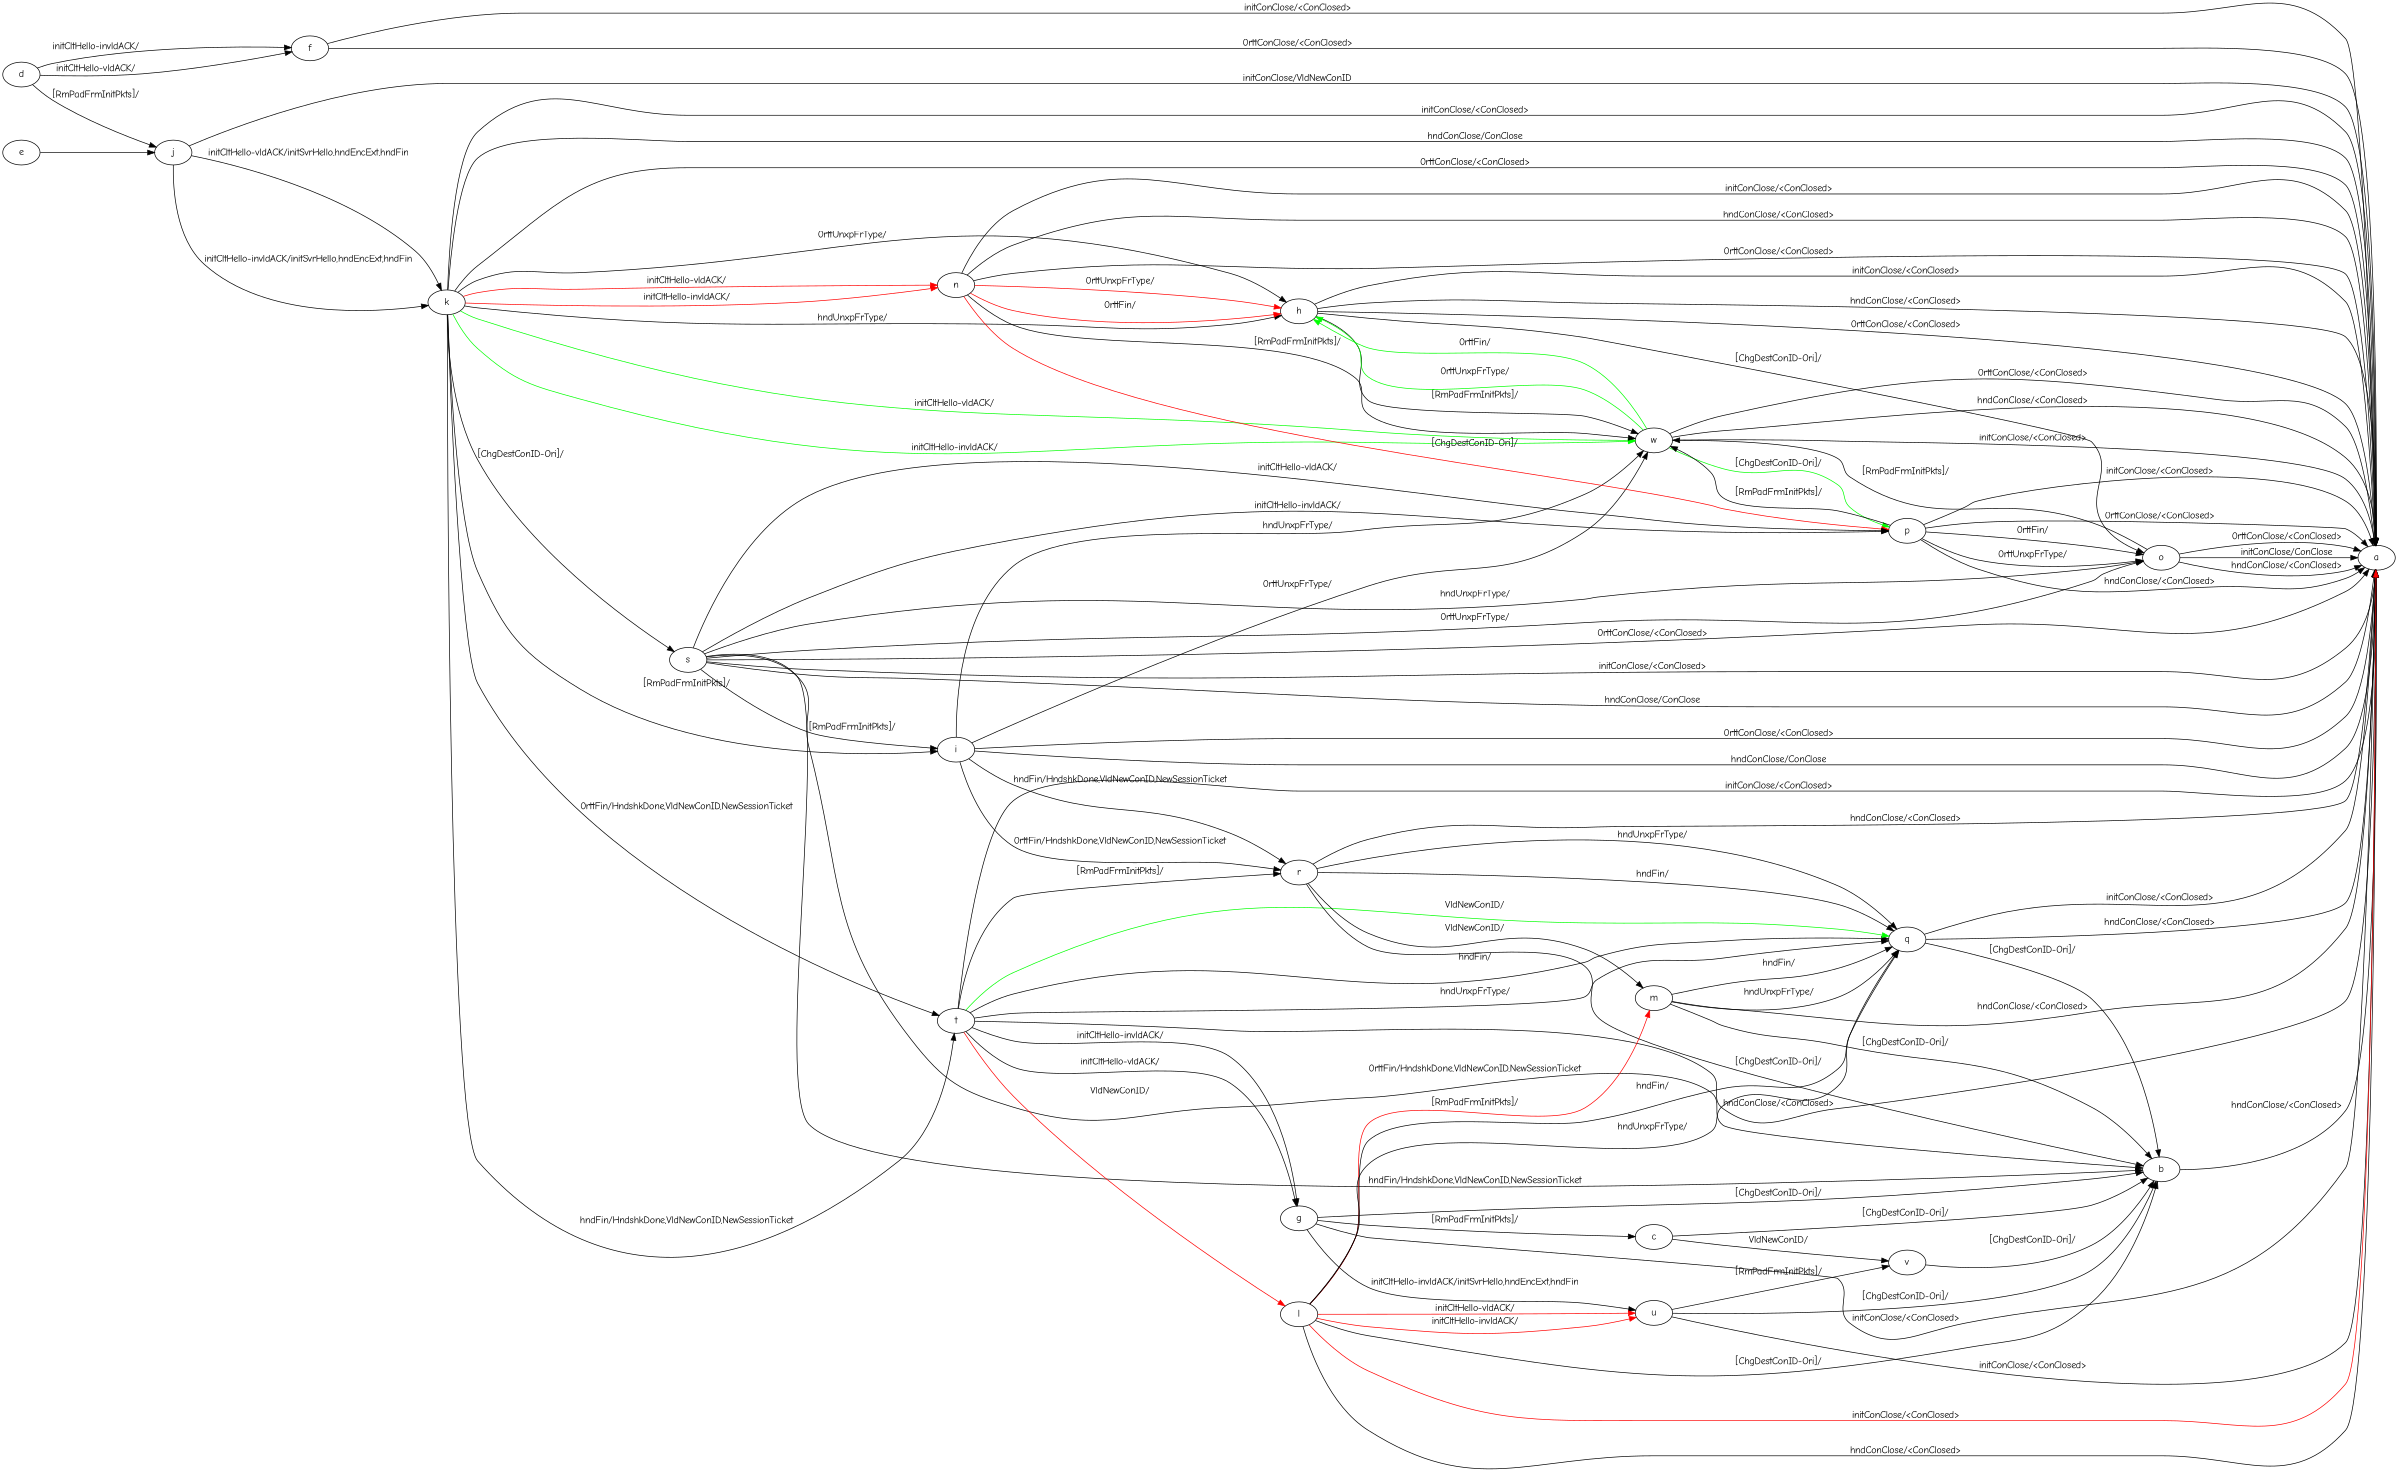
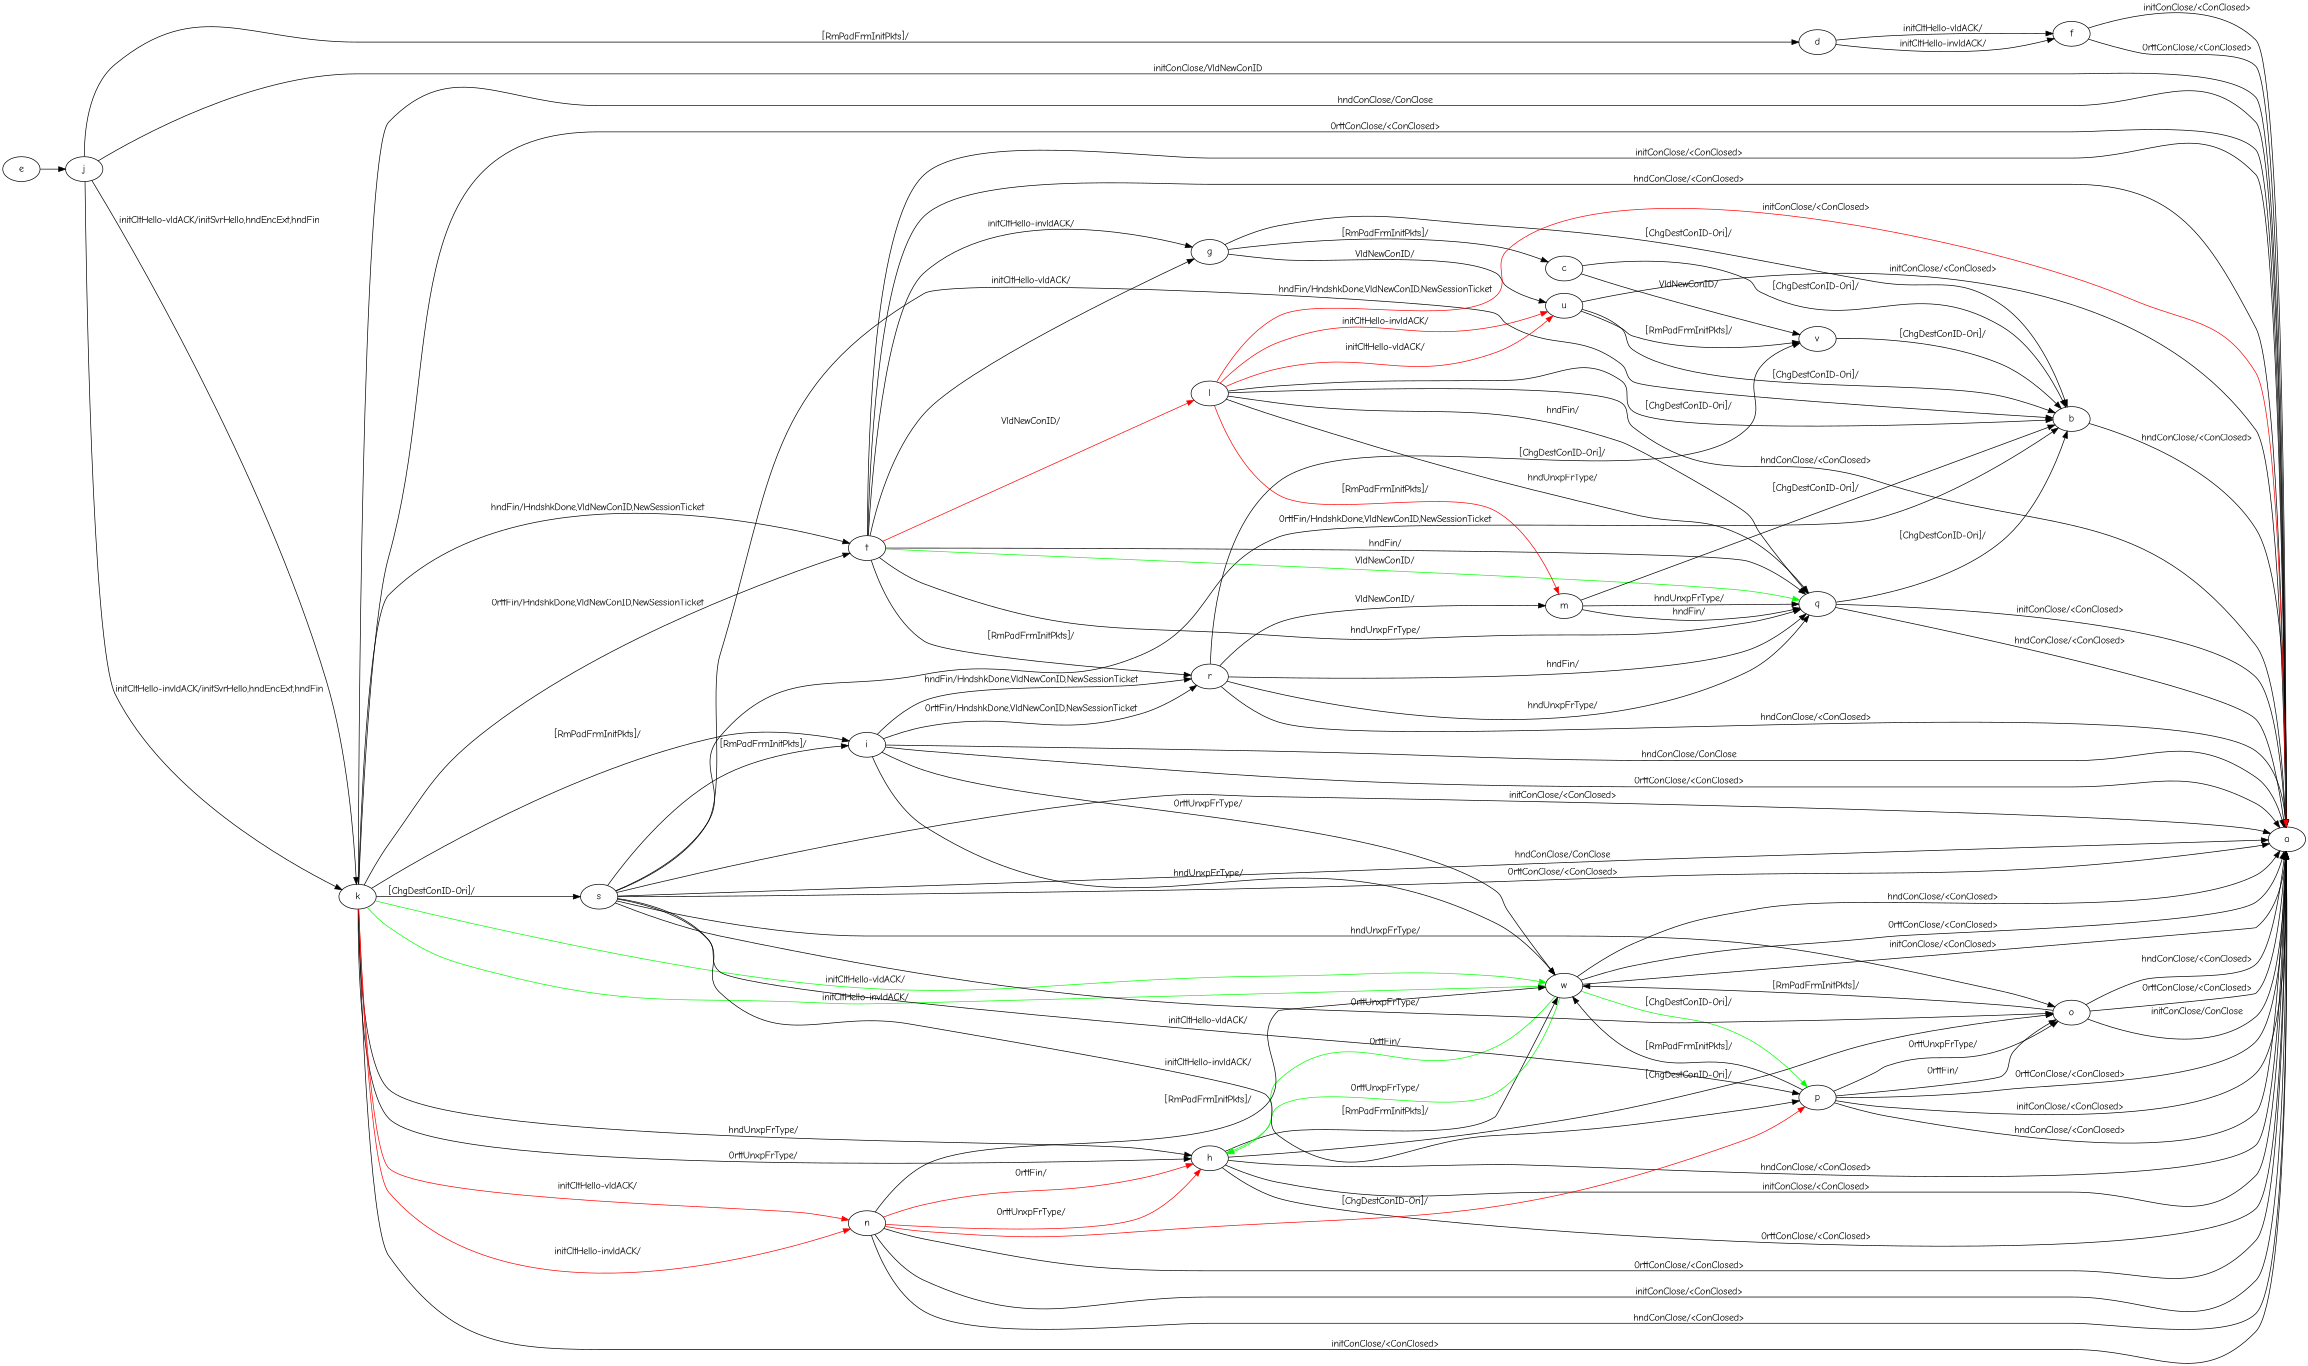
edge "d" -> "j": reversed
edge "m" -> "a": removed, label "hndConClose/<ConClosed>"
edge "r" -> "b": now "r" -> "v"
edge "g" -> "u": label "initCltHello-invldACK/initSvrHello,hndEncExt,hndFin " -> "VldNewConID/ "
edge "g" -> "a": removed, label "initConClose/<ConClosed>"
